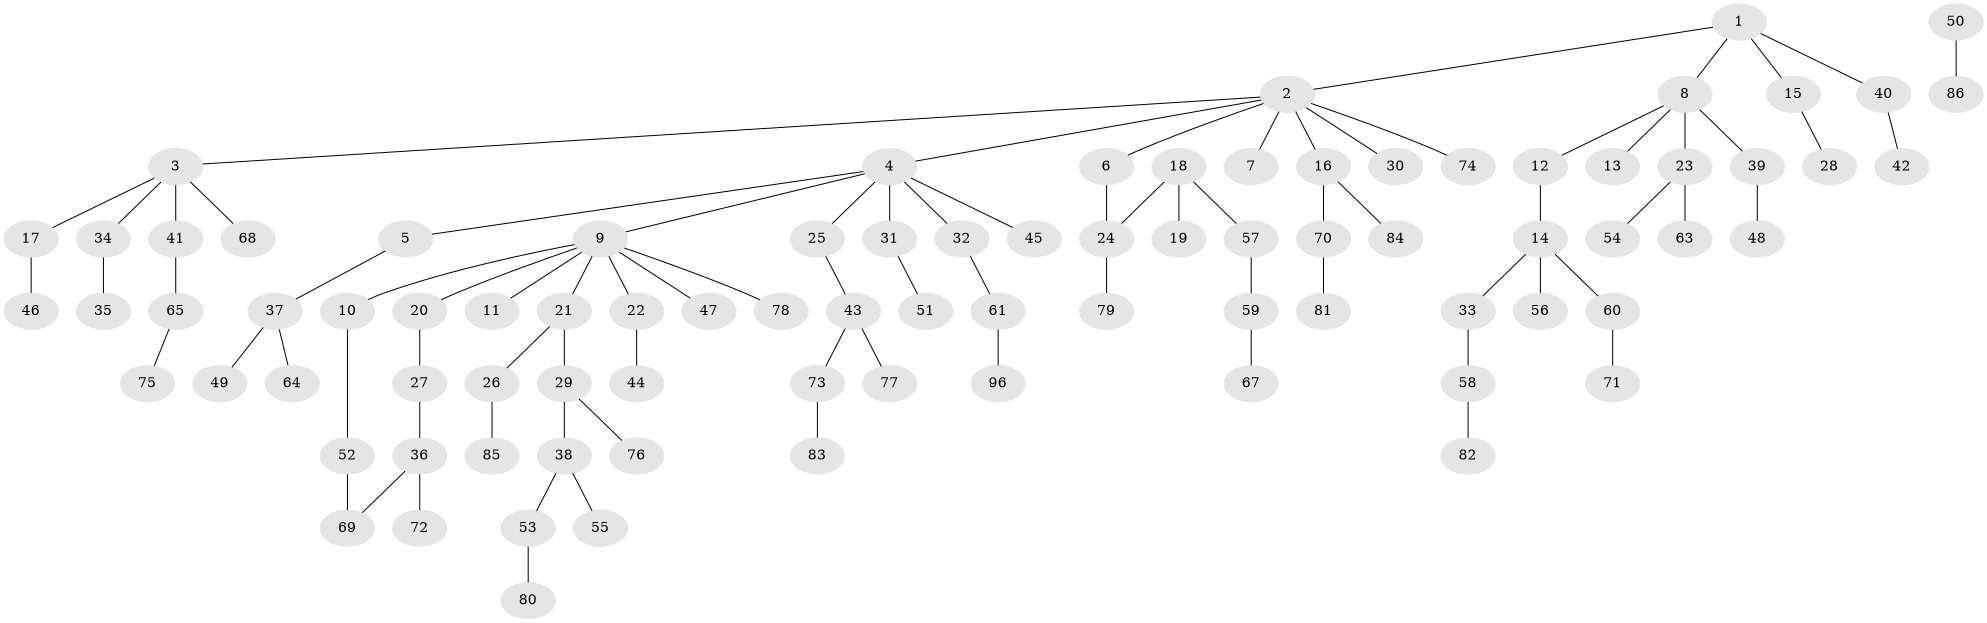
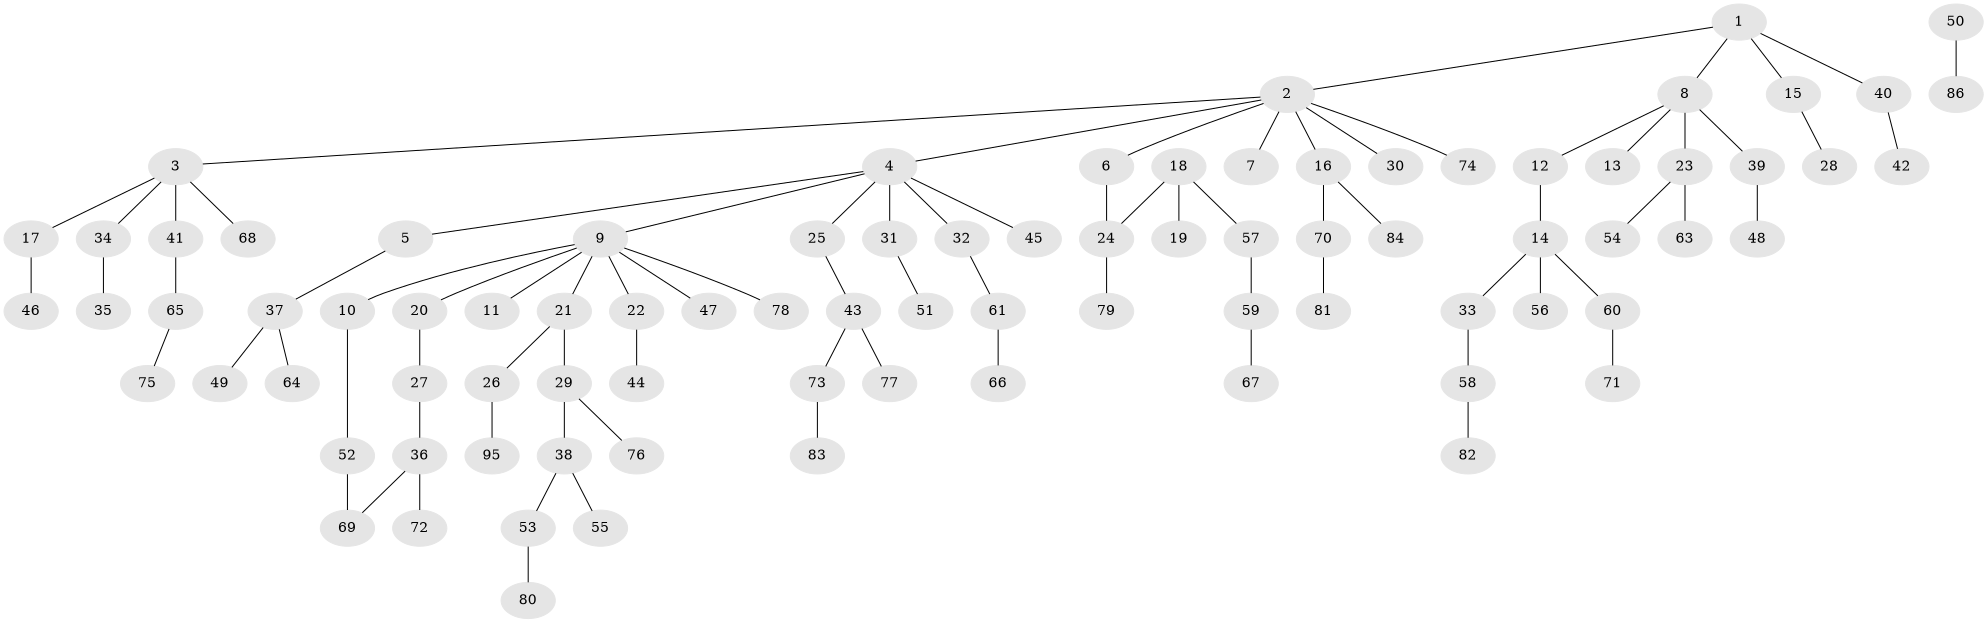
node "96": label "96" -> "66"
node "85": label "85" -> "95"
